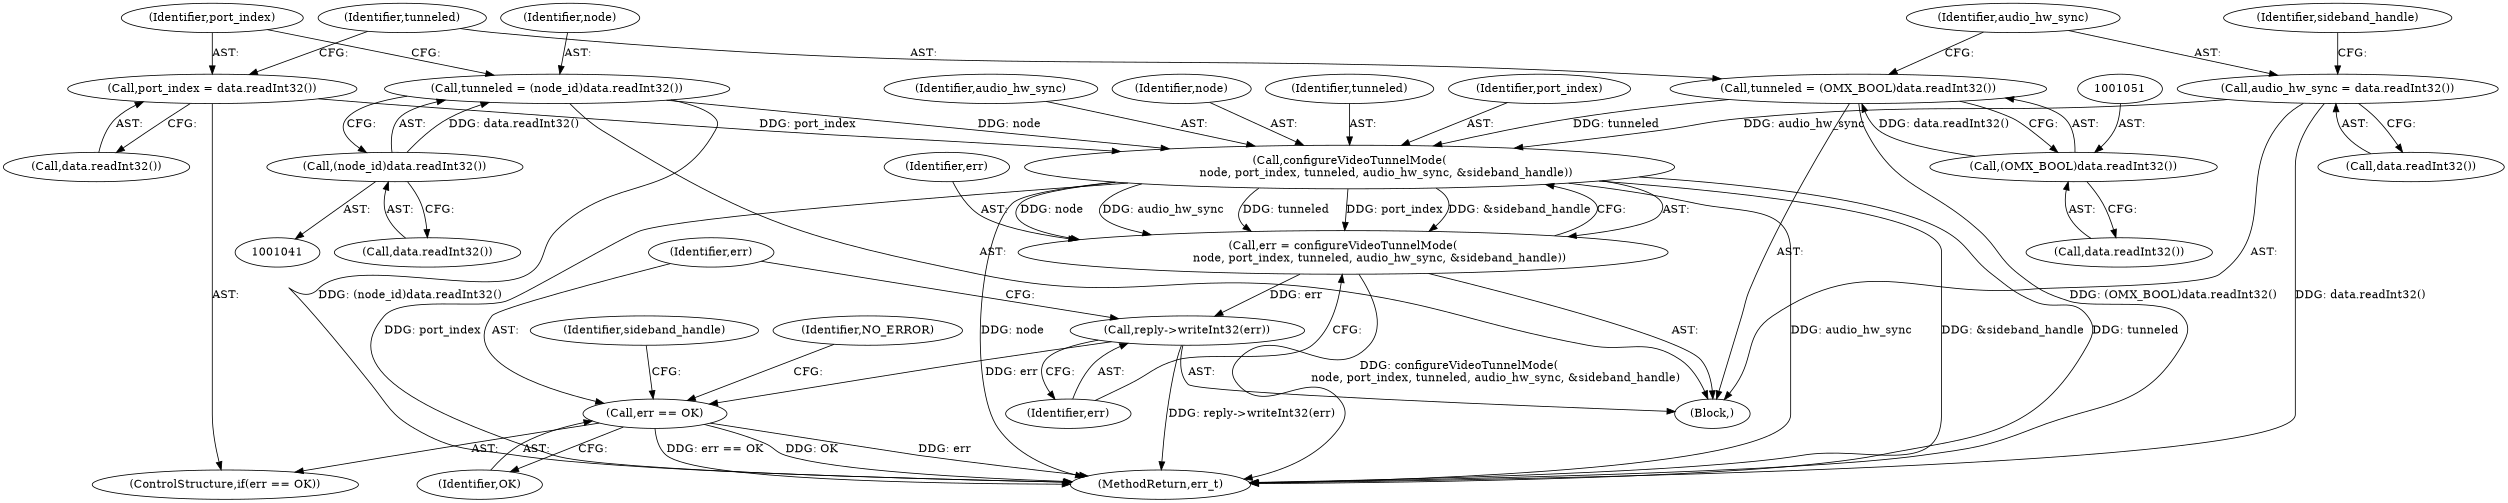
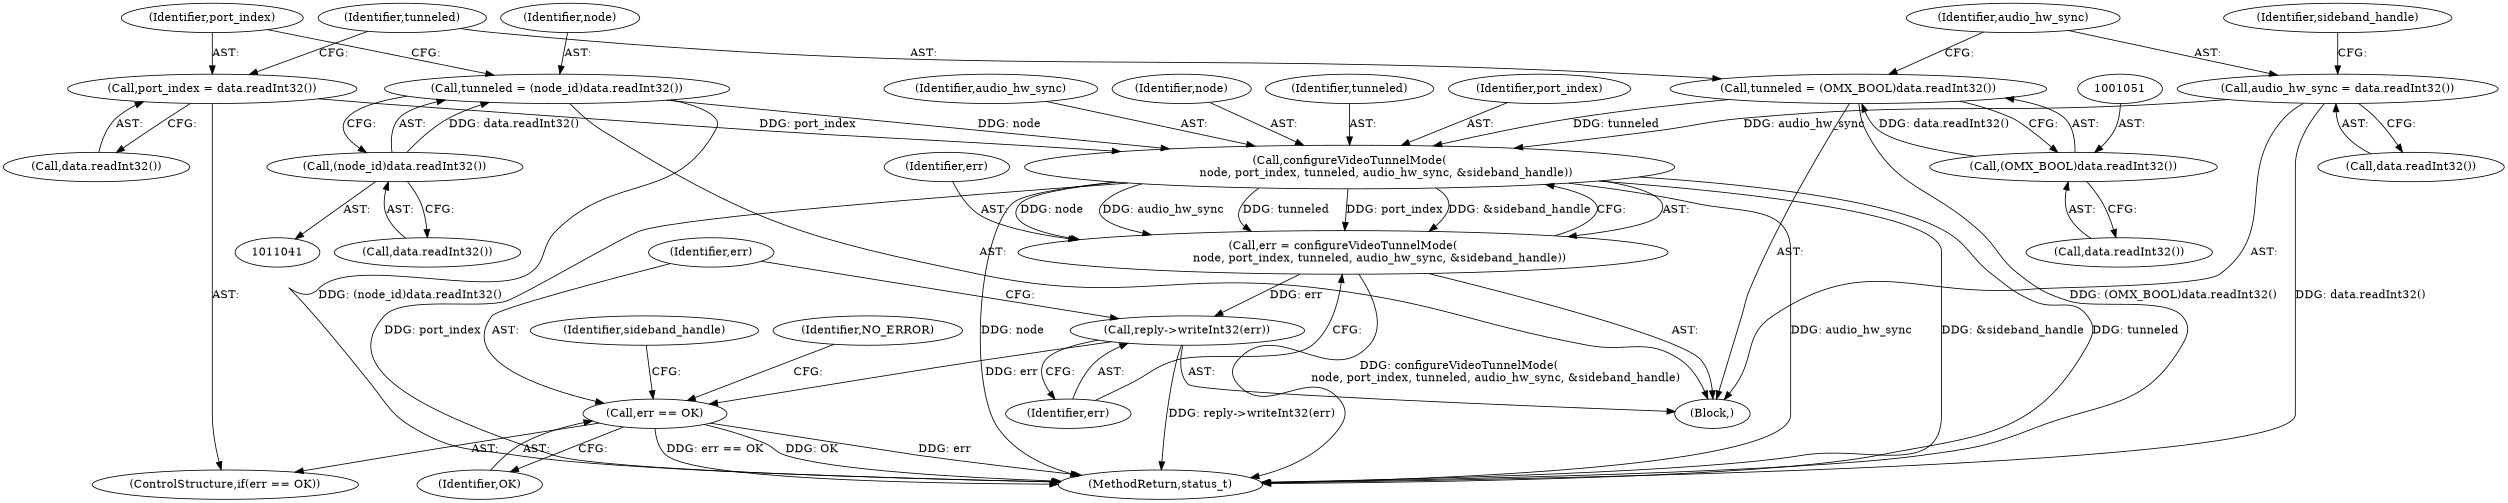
node "1001041": label "1001041" -> "1011041"
node "(MethodReturn,err_t)": label "(MethodReturn,err_t)" -> "(MethodReturn,status_t)"
